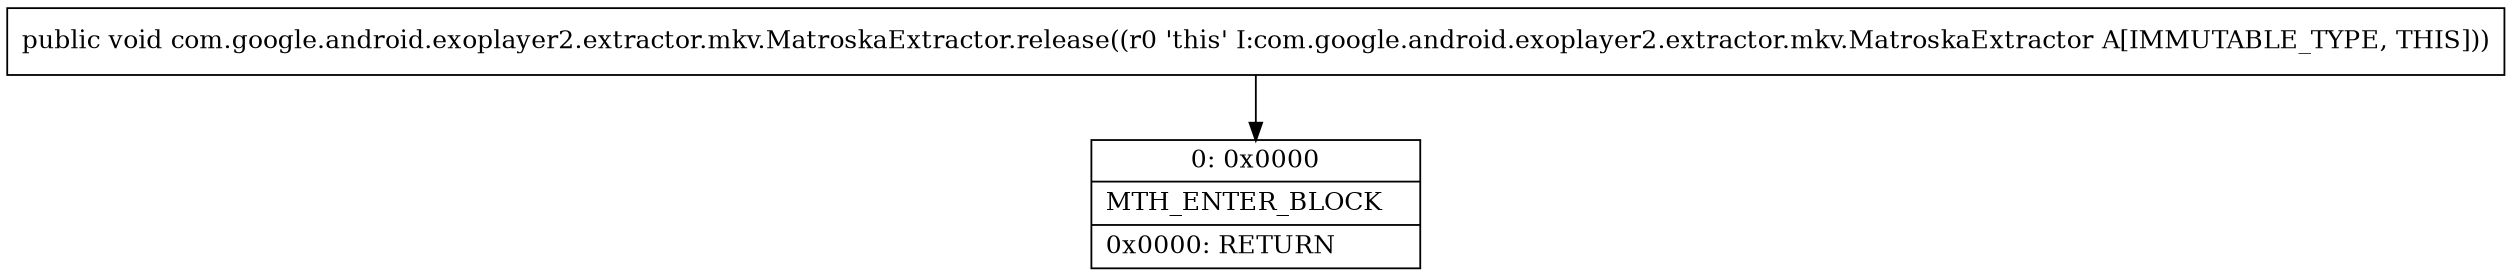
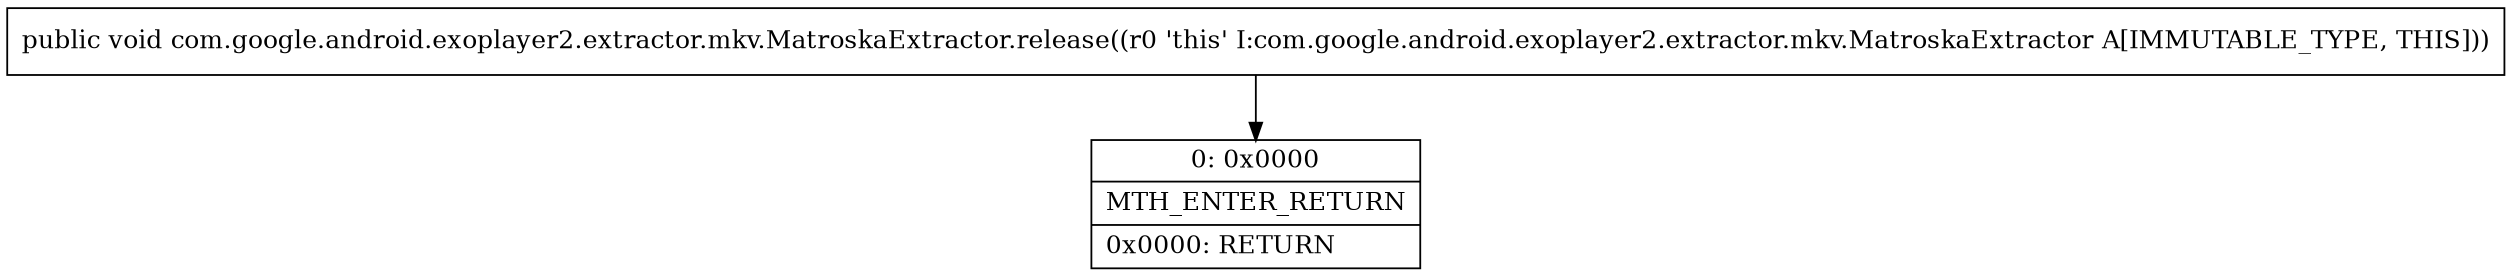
node "0: 0x0000": text "MTH_ENTER_BLOCK" -> "MTH_ENTER_RETURN"
